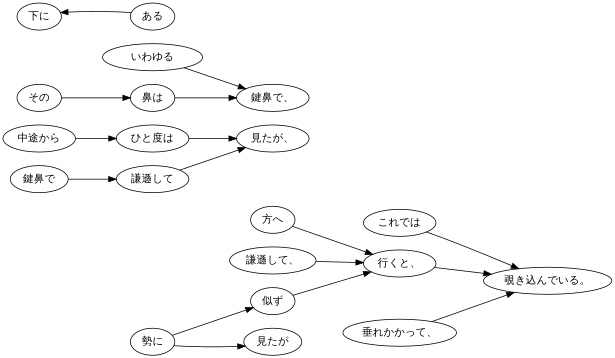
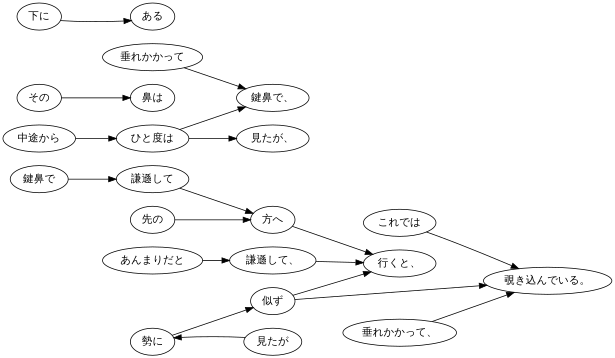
edge "ある" -> "下に": reversed
node "いわゆる": label "いわゆる" -> "垂れかかって"
edge "鼻は" -> "鍵鼻で、": now "ひと度は" -> "鍵鼻で、"
edge "謙遜して" -> "見たが、": now "謙遜して" -> "方へ"
node "先の": added
node "あんまりだと": added
edge "行くと、" -> "覗き込んでいる。": now "似ず" -> "覗き込んでいる。"
edge "勢に" -> "見たが": reversed
